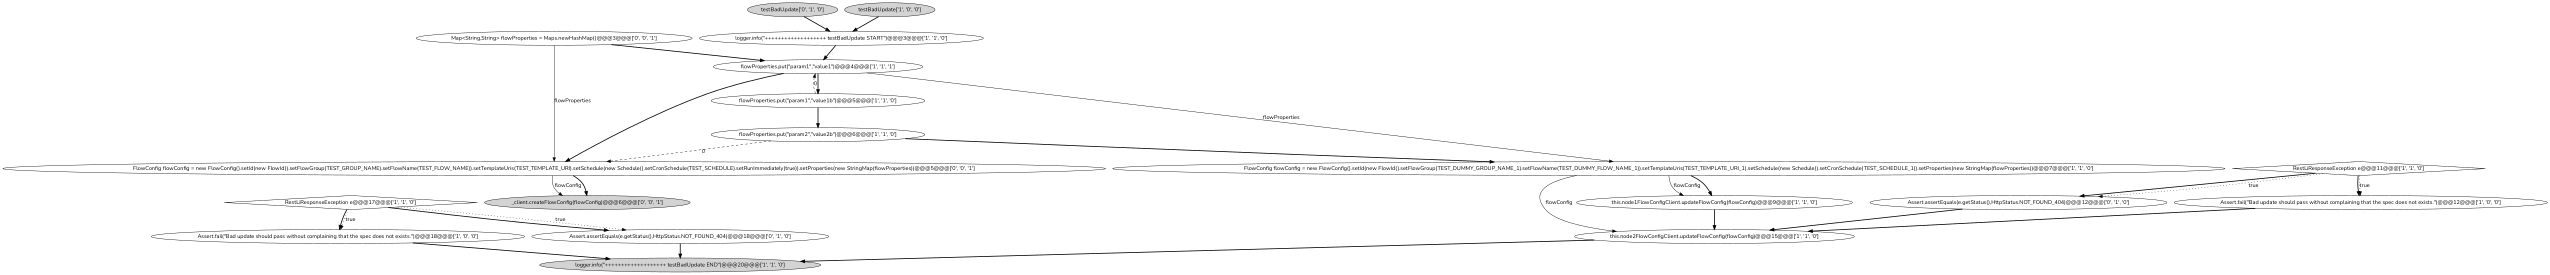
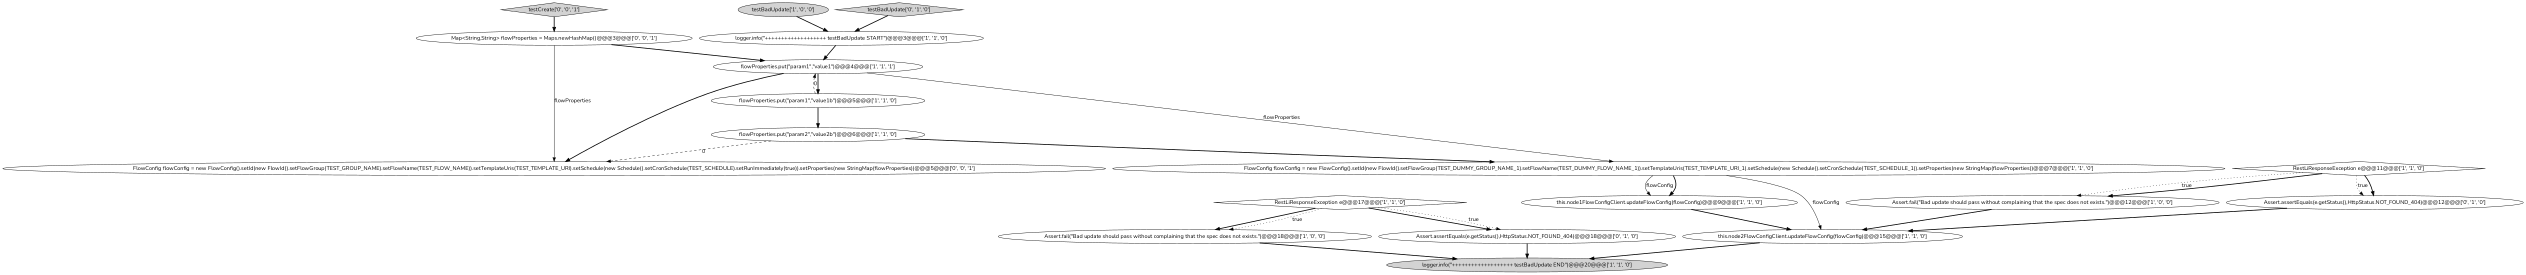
node "testCreate['0', '0', '1']": added
node "testBadUpdate['0', '1', '0']": shape ellipse -> diamond
node "_client.createFlowConfig(flowConfig)@@@6@@@['0', '0', '1']": removed
